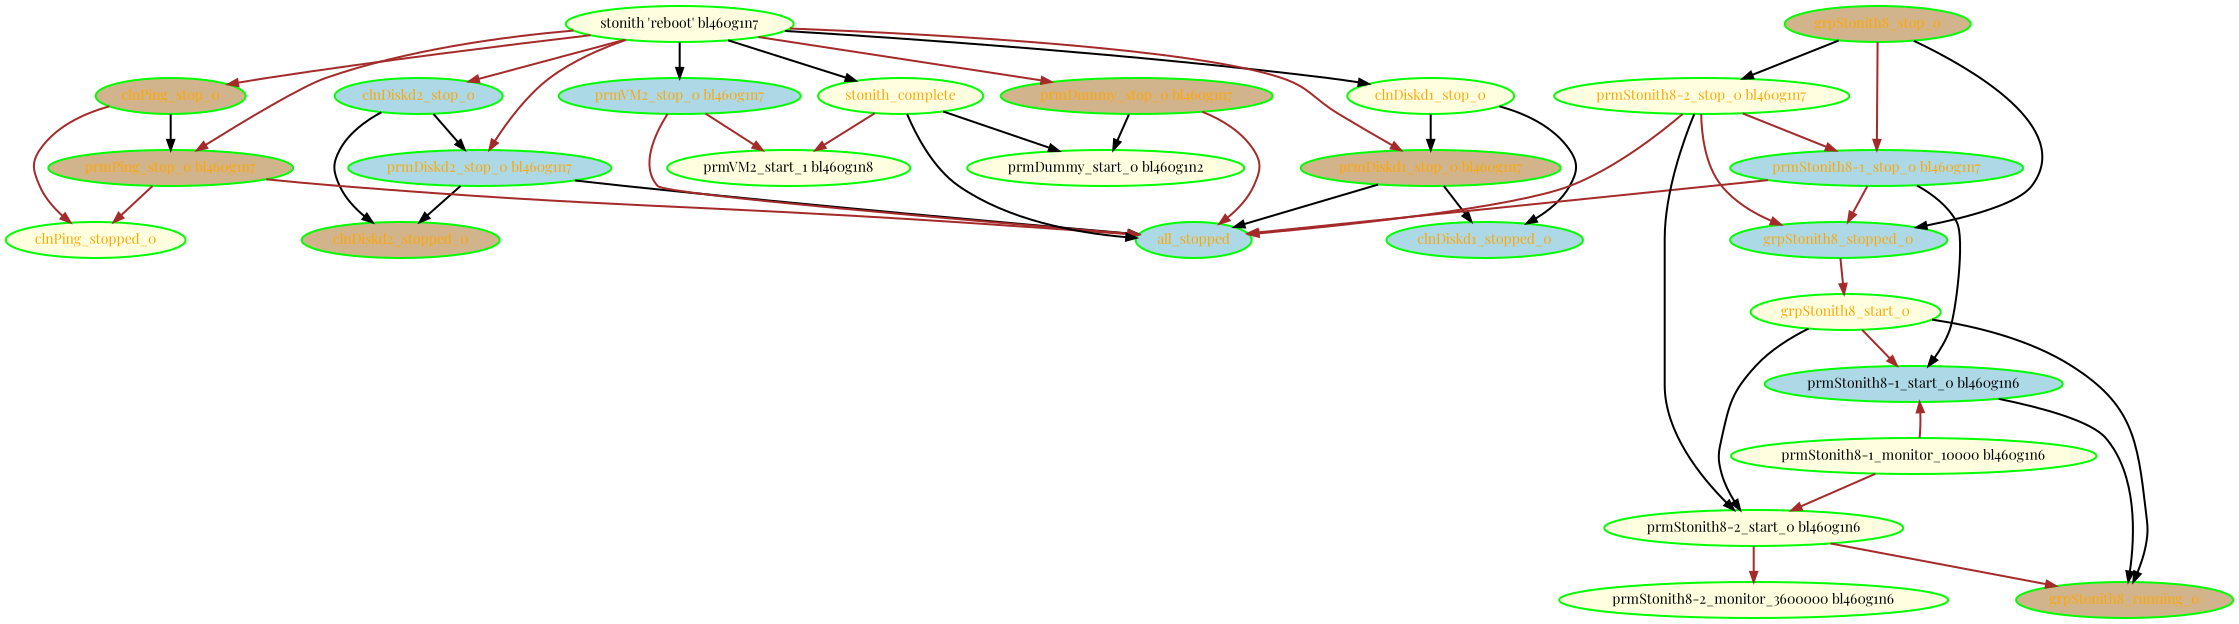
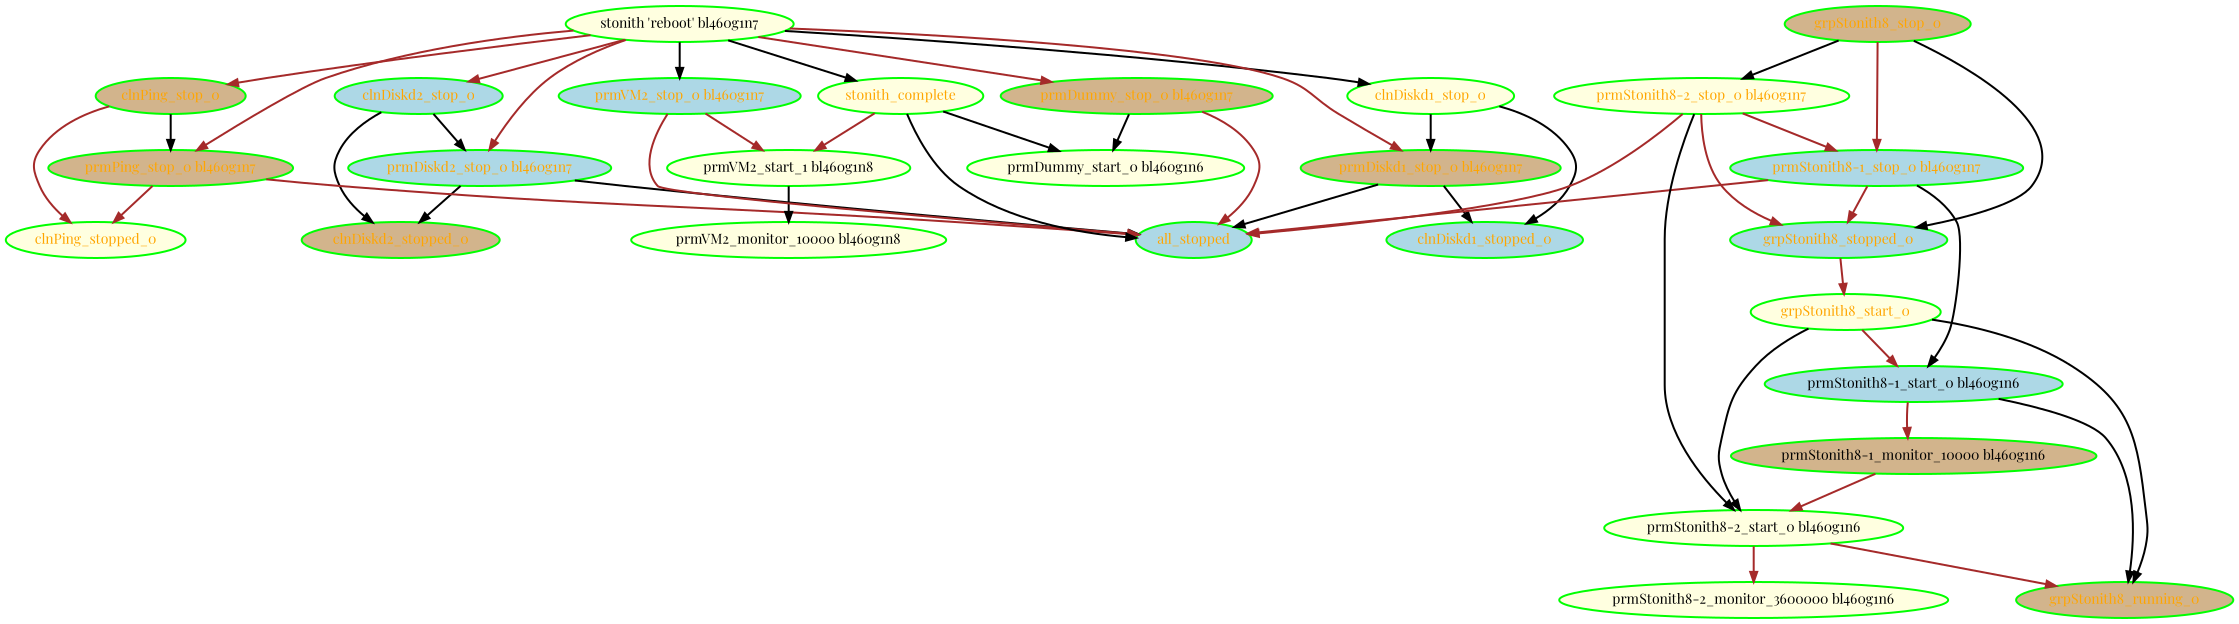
node "prmDummy_start_0 bl460g1n2": label "prmDummy_start_0 bl460g1n2" -> "prmDummy_start_0 bl460g1n6"
node "prmVM2_monitor_10000 bl460g1n8": added
edge "prmStonith8-1_monitor_10000 bl460g1n6" -> "prmStonith8-1_start_0 bl460g1n6": reversed
node "prmStonith8-1_monitor_10000 bl460g1n6": fillcolor lightyellow -> tan
